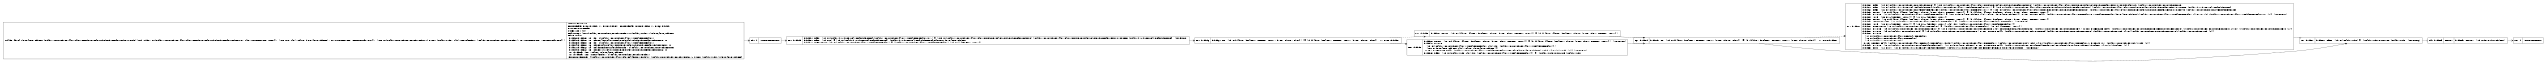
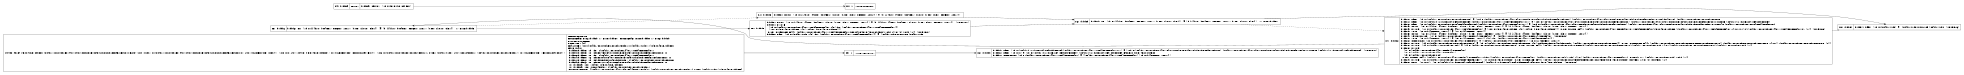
edge "12: 0x0000" -> "13: 0x0006": now "17: 0x0012" -> "13: 0x0006"
edge "18: 0x0037" -> "19: 0x0039": removed
